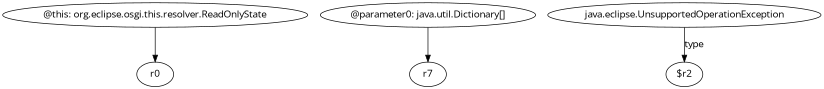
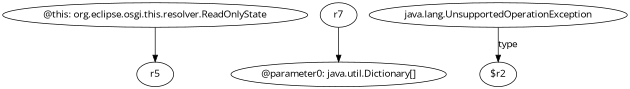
node "java.eclipse.UnsupportedOperationException": label "java.eclipse.UnsupportedOperationException" -> "java.lang.UnsupportedOperationException"
edge "@parameter0: java.util.Dictionary[]" -> "r7": reversed
node "r0": label "r0" -> "r5"
